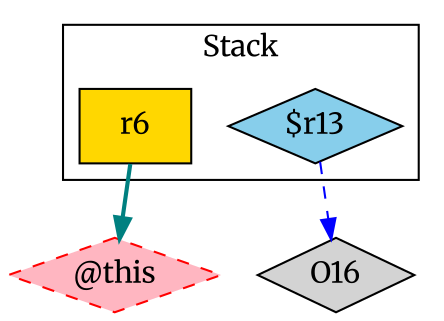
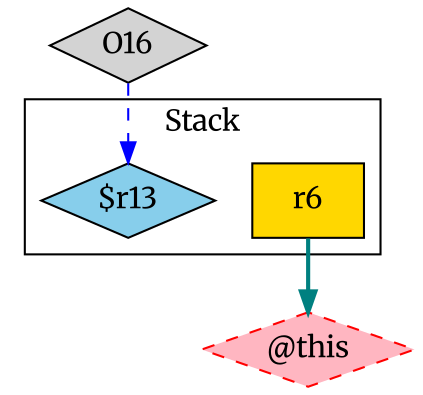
edge "$r13" -> "O16": reversed
